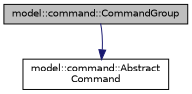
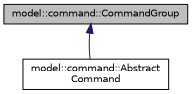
edge "model::command::CommandGroup" -> "model::command::Abstract Command": reversed
